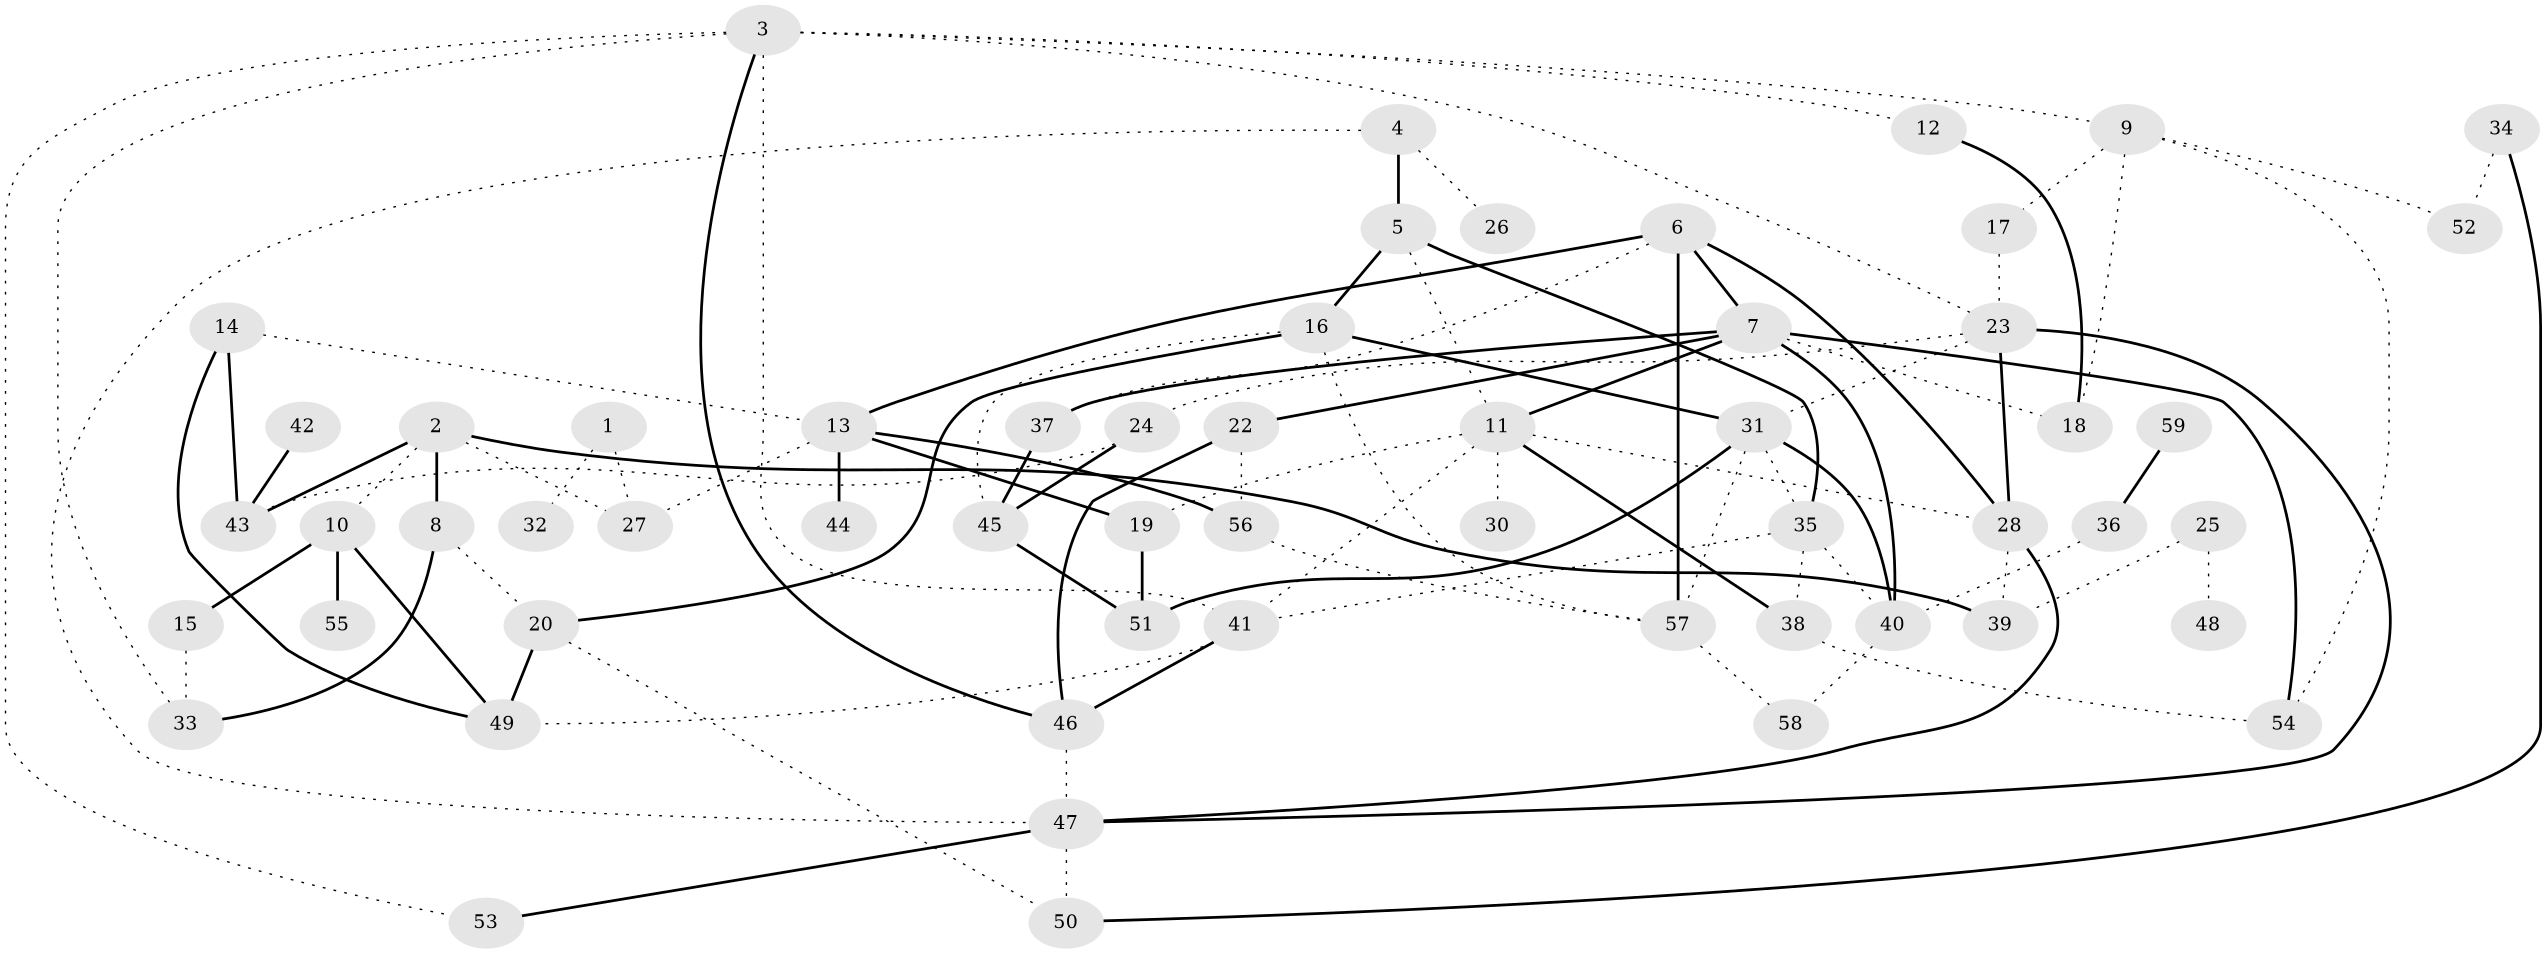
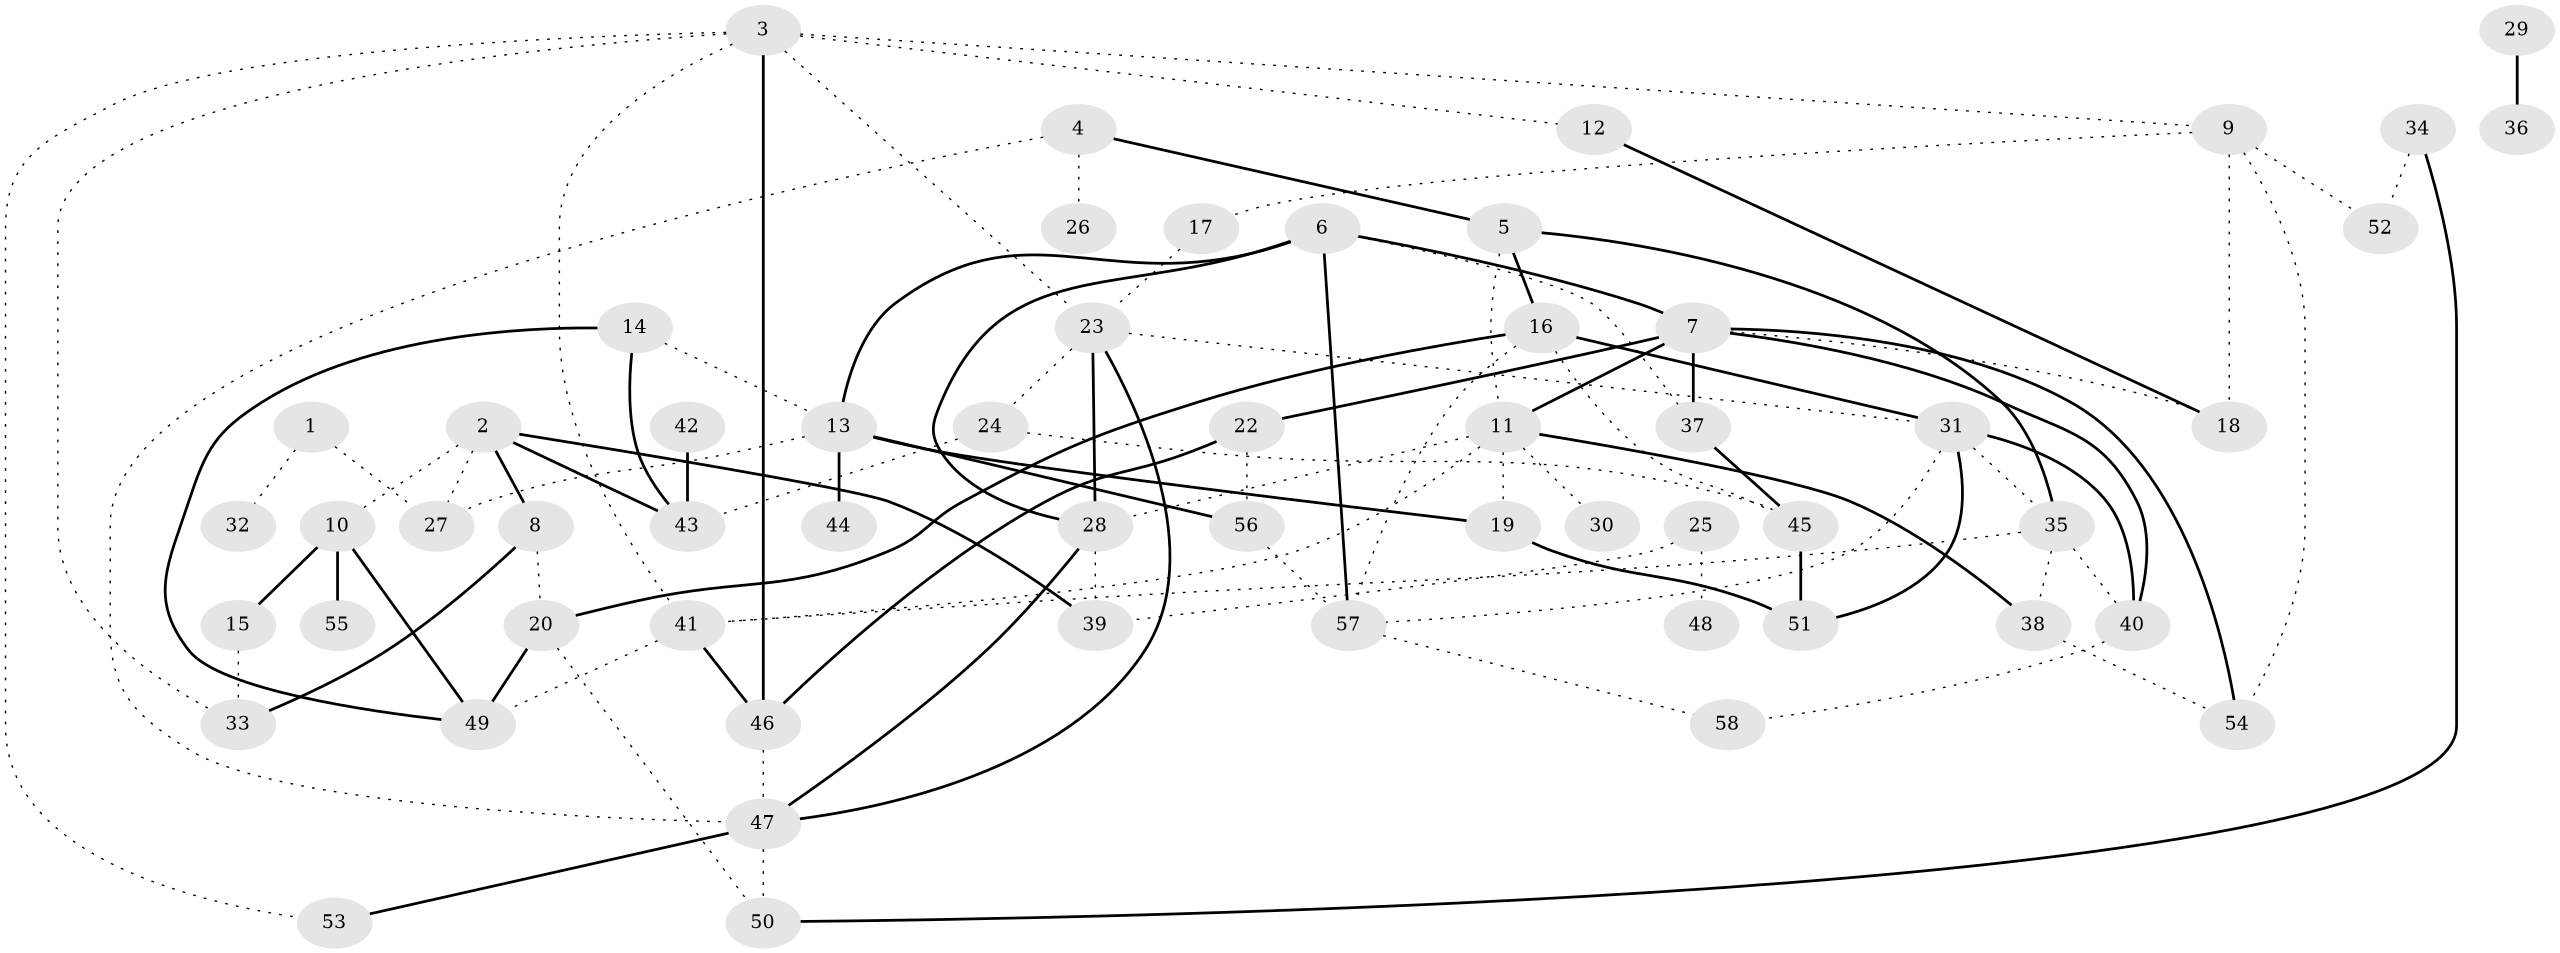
node "59": label "59" -> "29"
edge "24" -- "45": style bold -> dotted
edge "36" -- "40": removed
